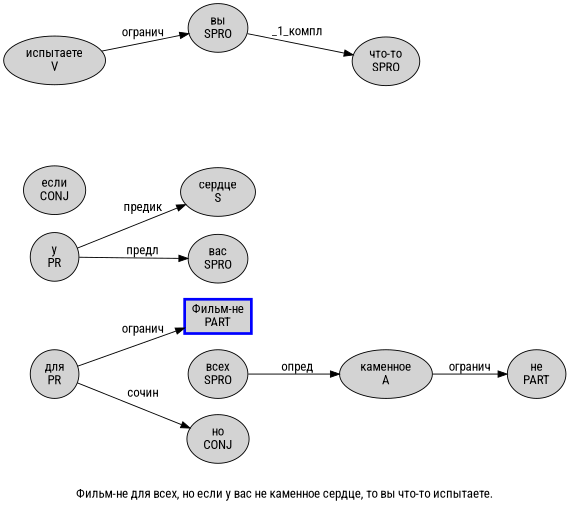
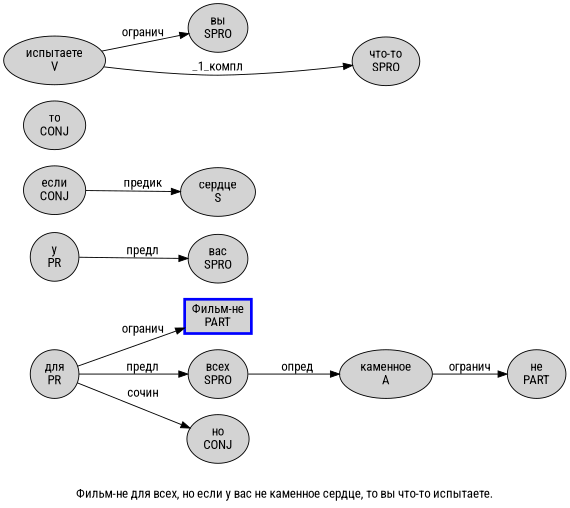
edge "вы SPRO" -> "что-то SPRO": now "испытаете V" -> "что-то SPRO"
node "то CONJ": added
edge "у PR" -> "сердце S": now "если CONJ" -> "сердце S"
edge "для PR" -> "всех SPRO": added, label "предл"
